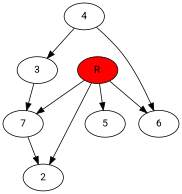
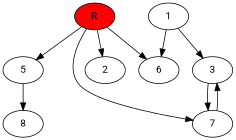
node "4": label "4" -> "1"
node "8": added
edge "7" -> "2": now "7" -> "3"
